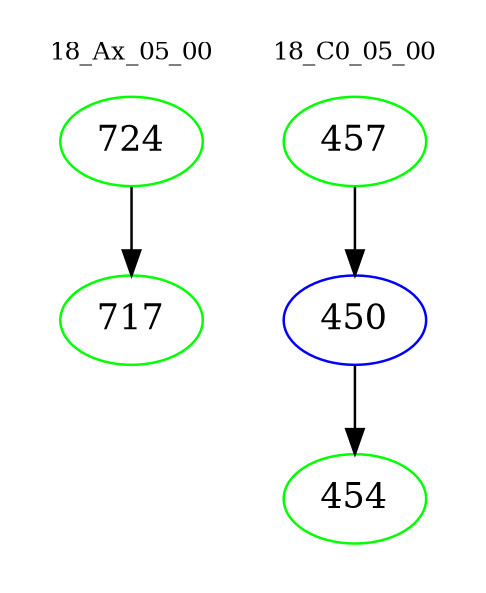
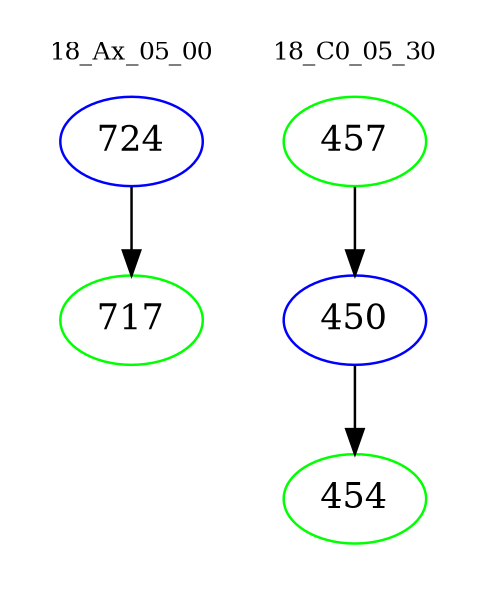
cluster "18_C0_05_00": label "18_C0_05_00" -> "18_C0_05_30"
node "724": color green -> blue
